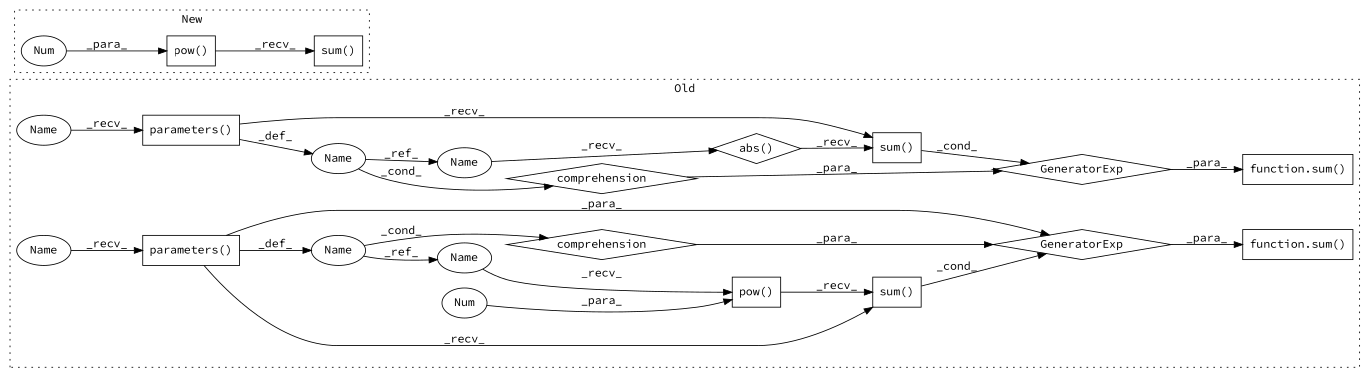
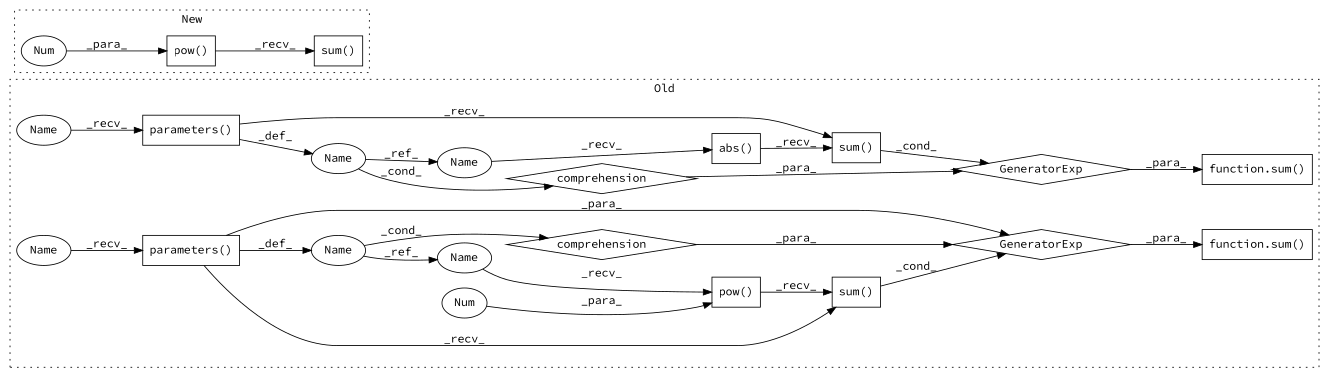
node "abs()": shape diamond -> box
